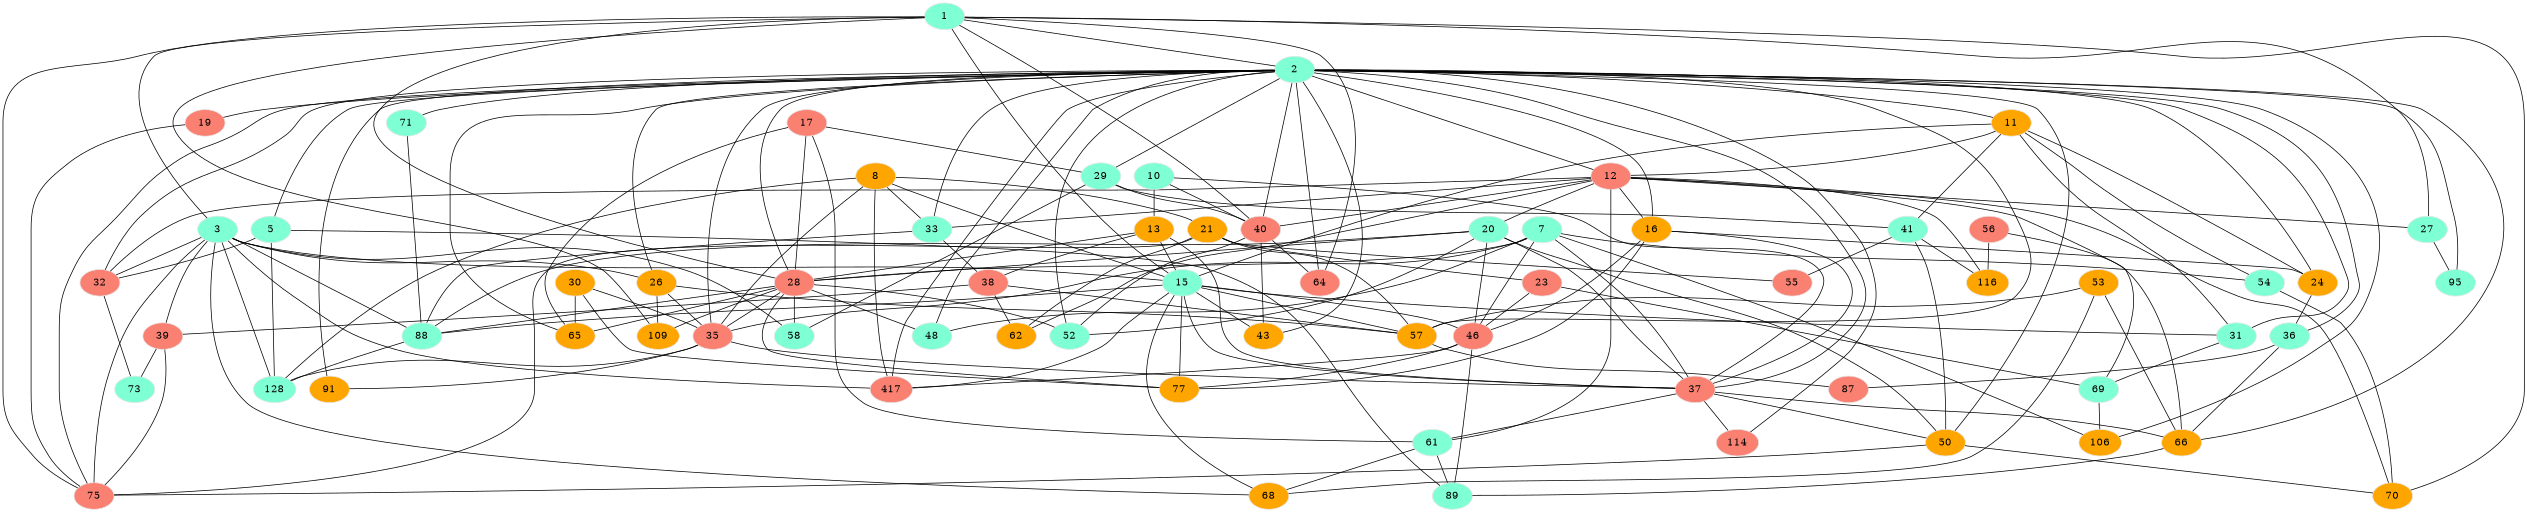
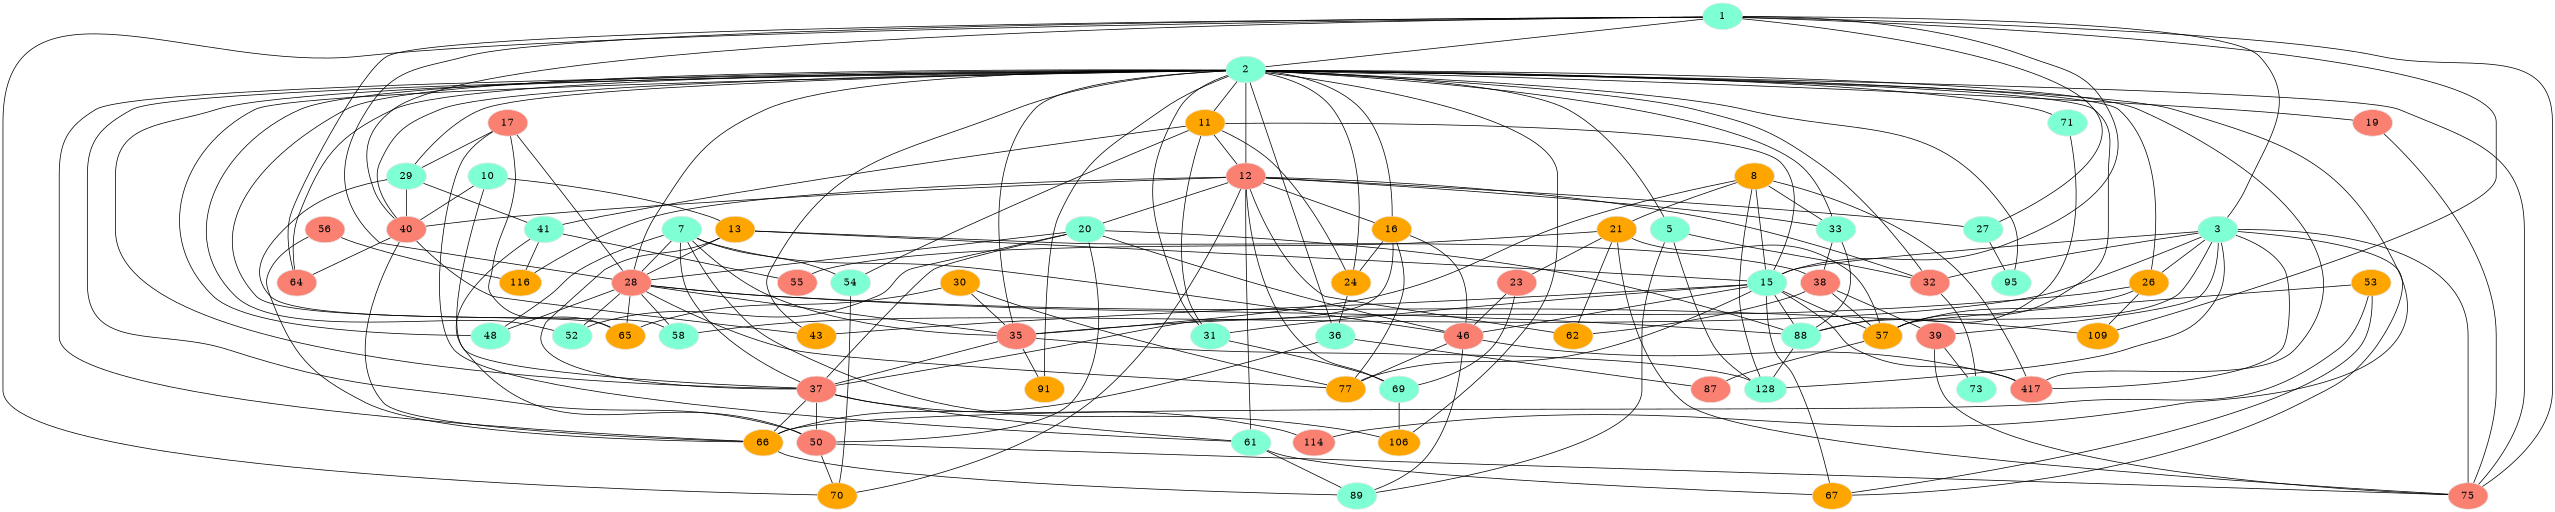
edge "40" -- "52": now "40" -- "66"
edge "15" -- "37": removed
node "50": fillcolor orange -> salmon
node "68": label "68" -> "67"
